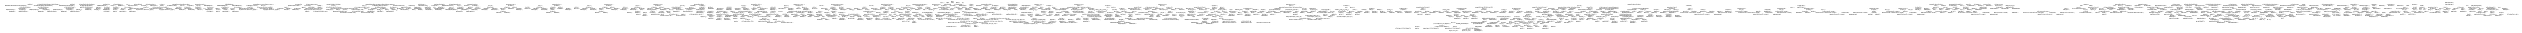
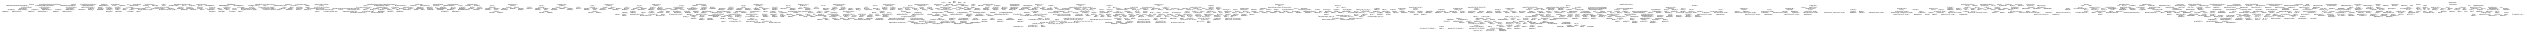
node "(LOCAL,String packages: java.lang.String)": added
